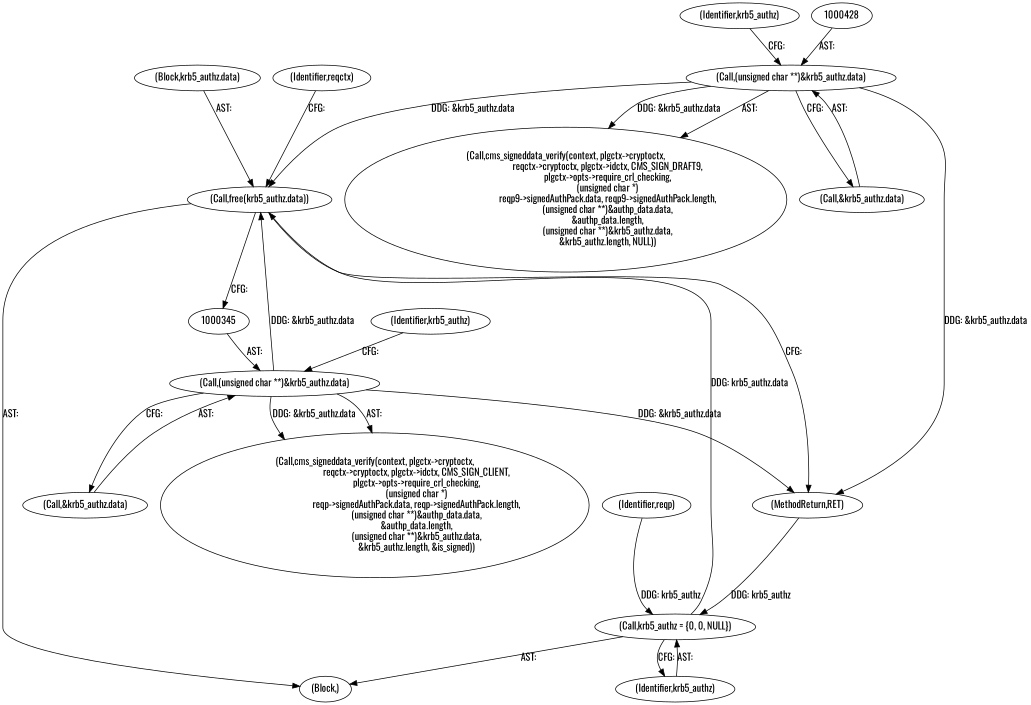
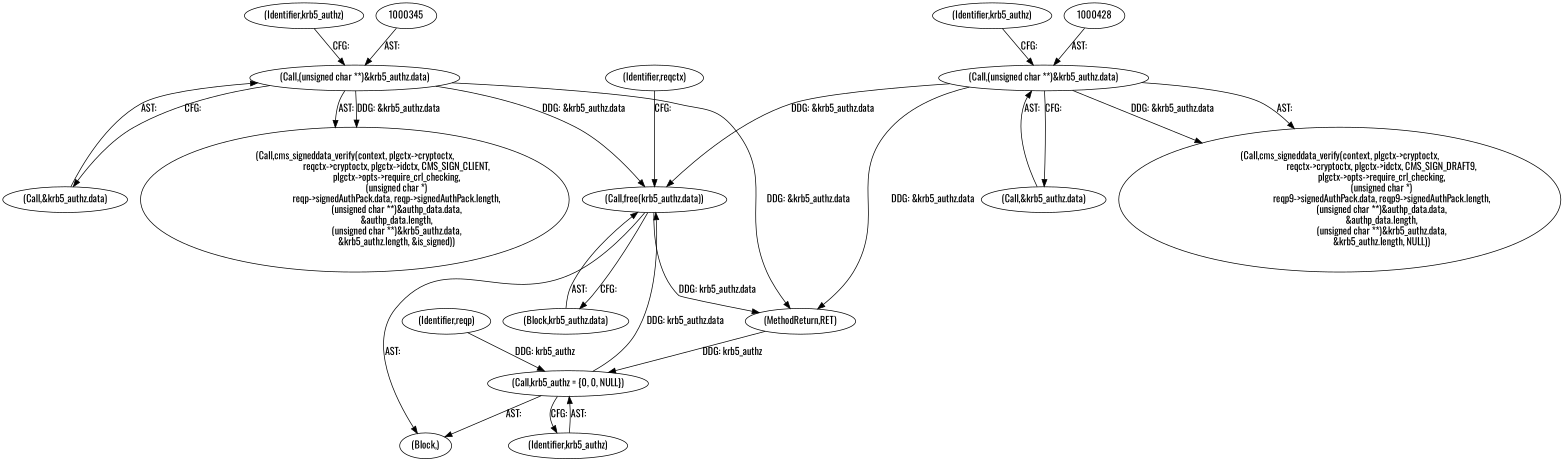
edge "(Call,free(krb5_authz.data))" -> "1000345": now "(Call,free(krb5_authz.data))" -> "(Block,krb5_authz.data)"
edge "(Call,free(krb5_authz.data))" -> "(MethodReturn,RET)": label "CFG: " -> "DDG: krb5_authz.data"
